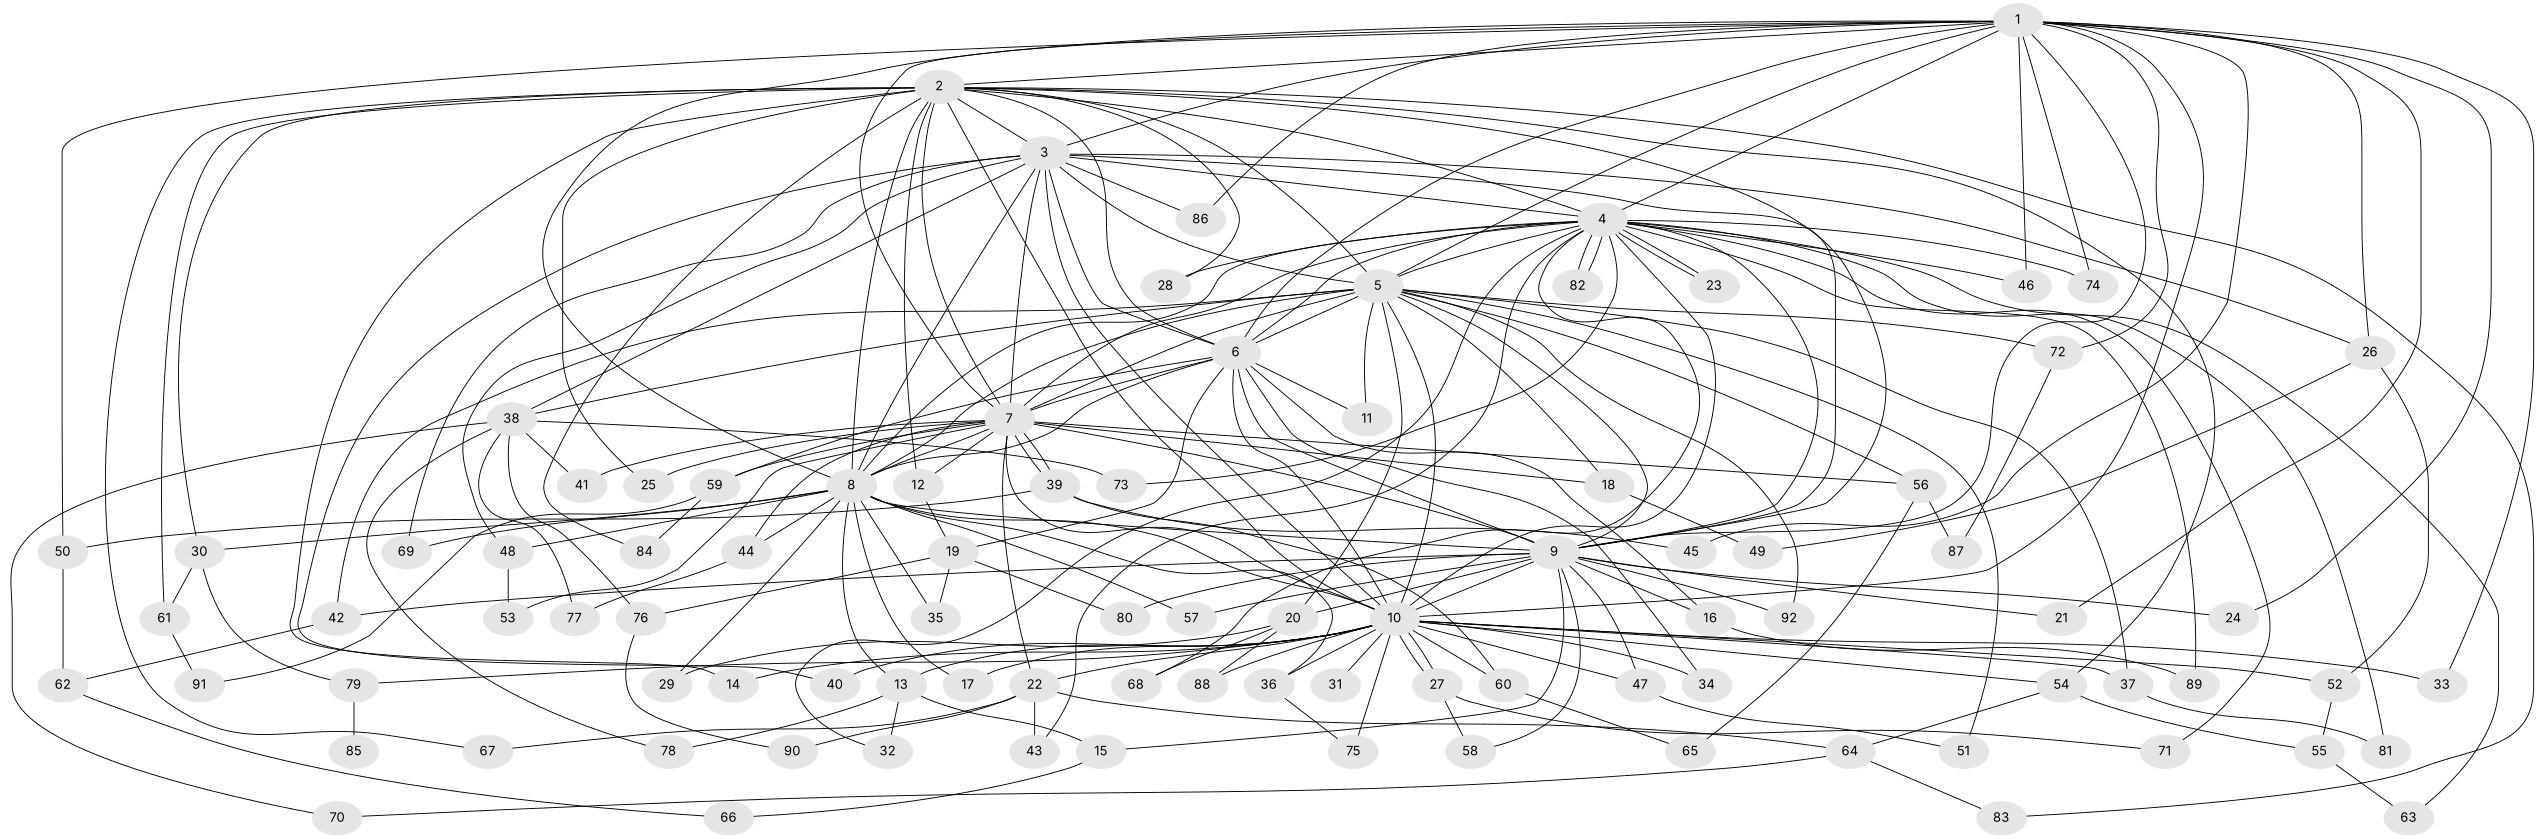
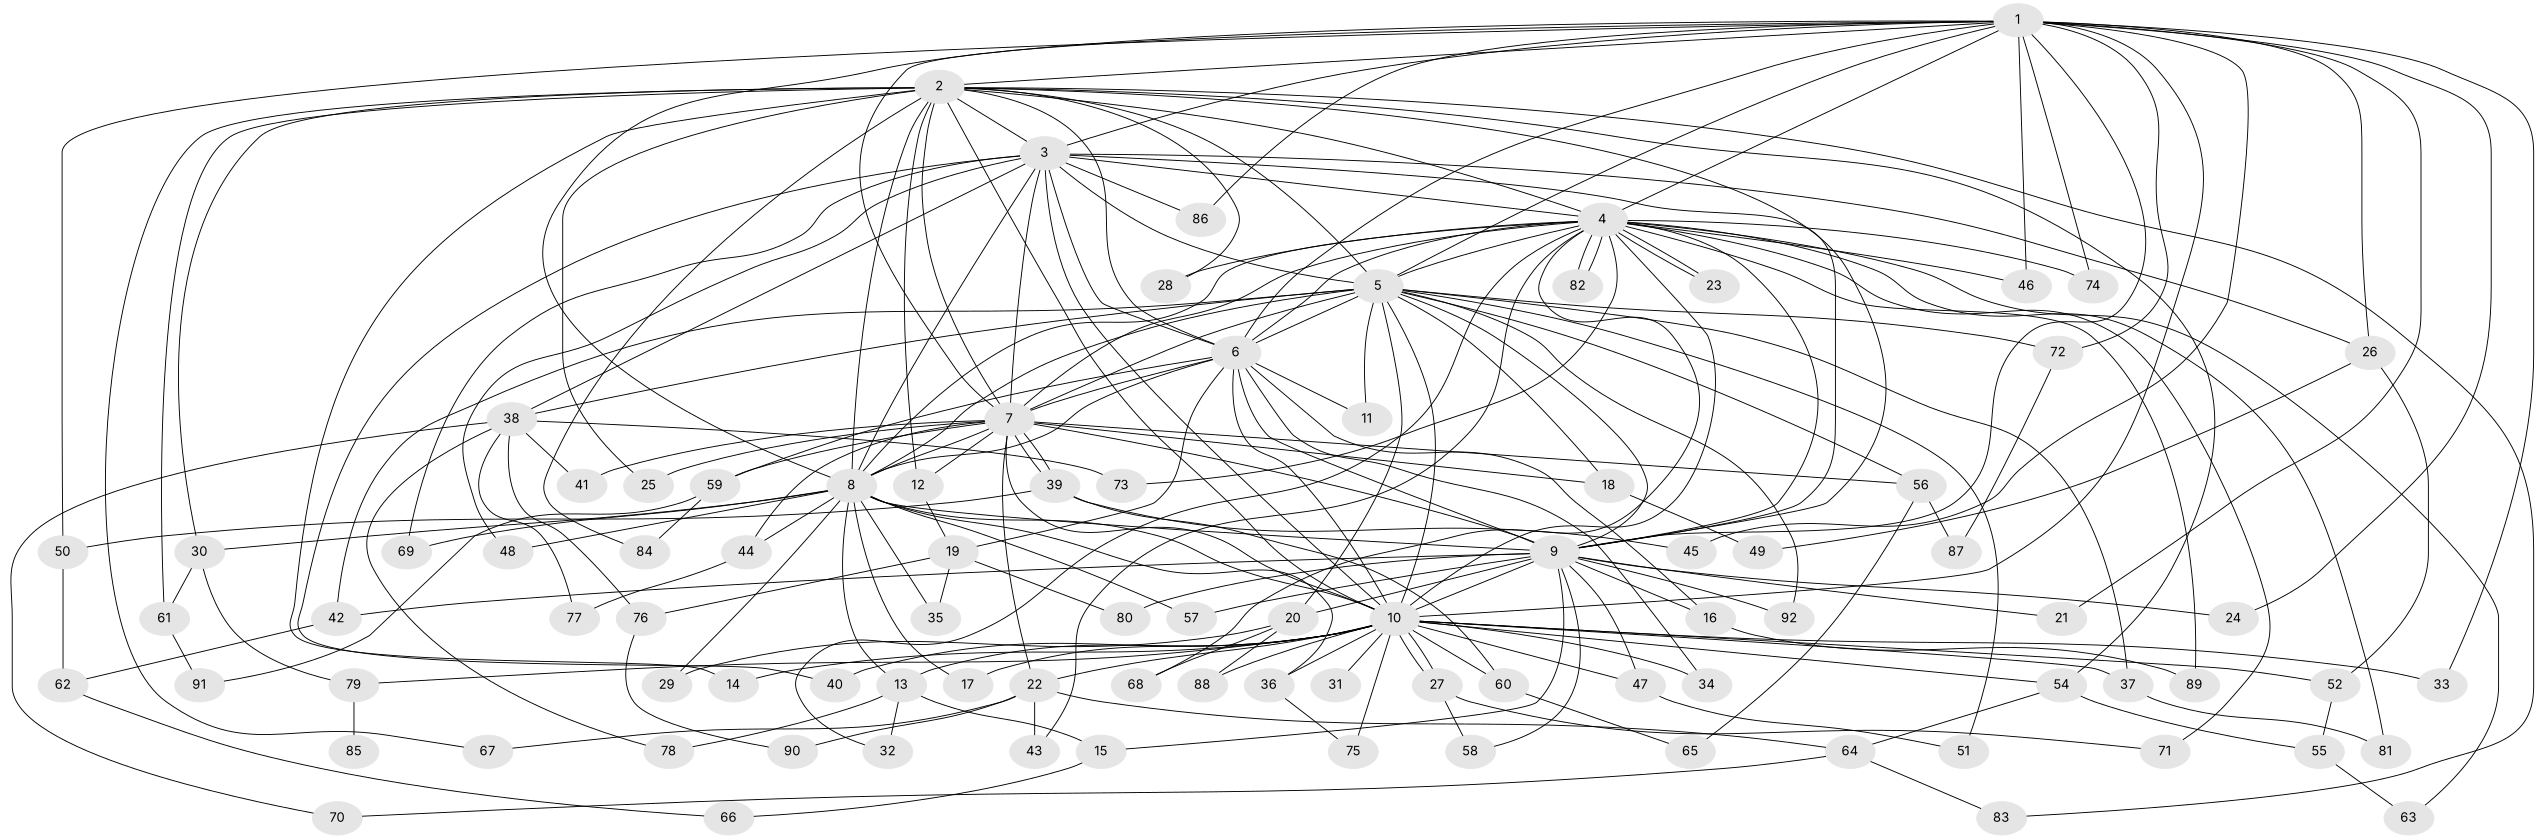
node "53": removed
